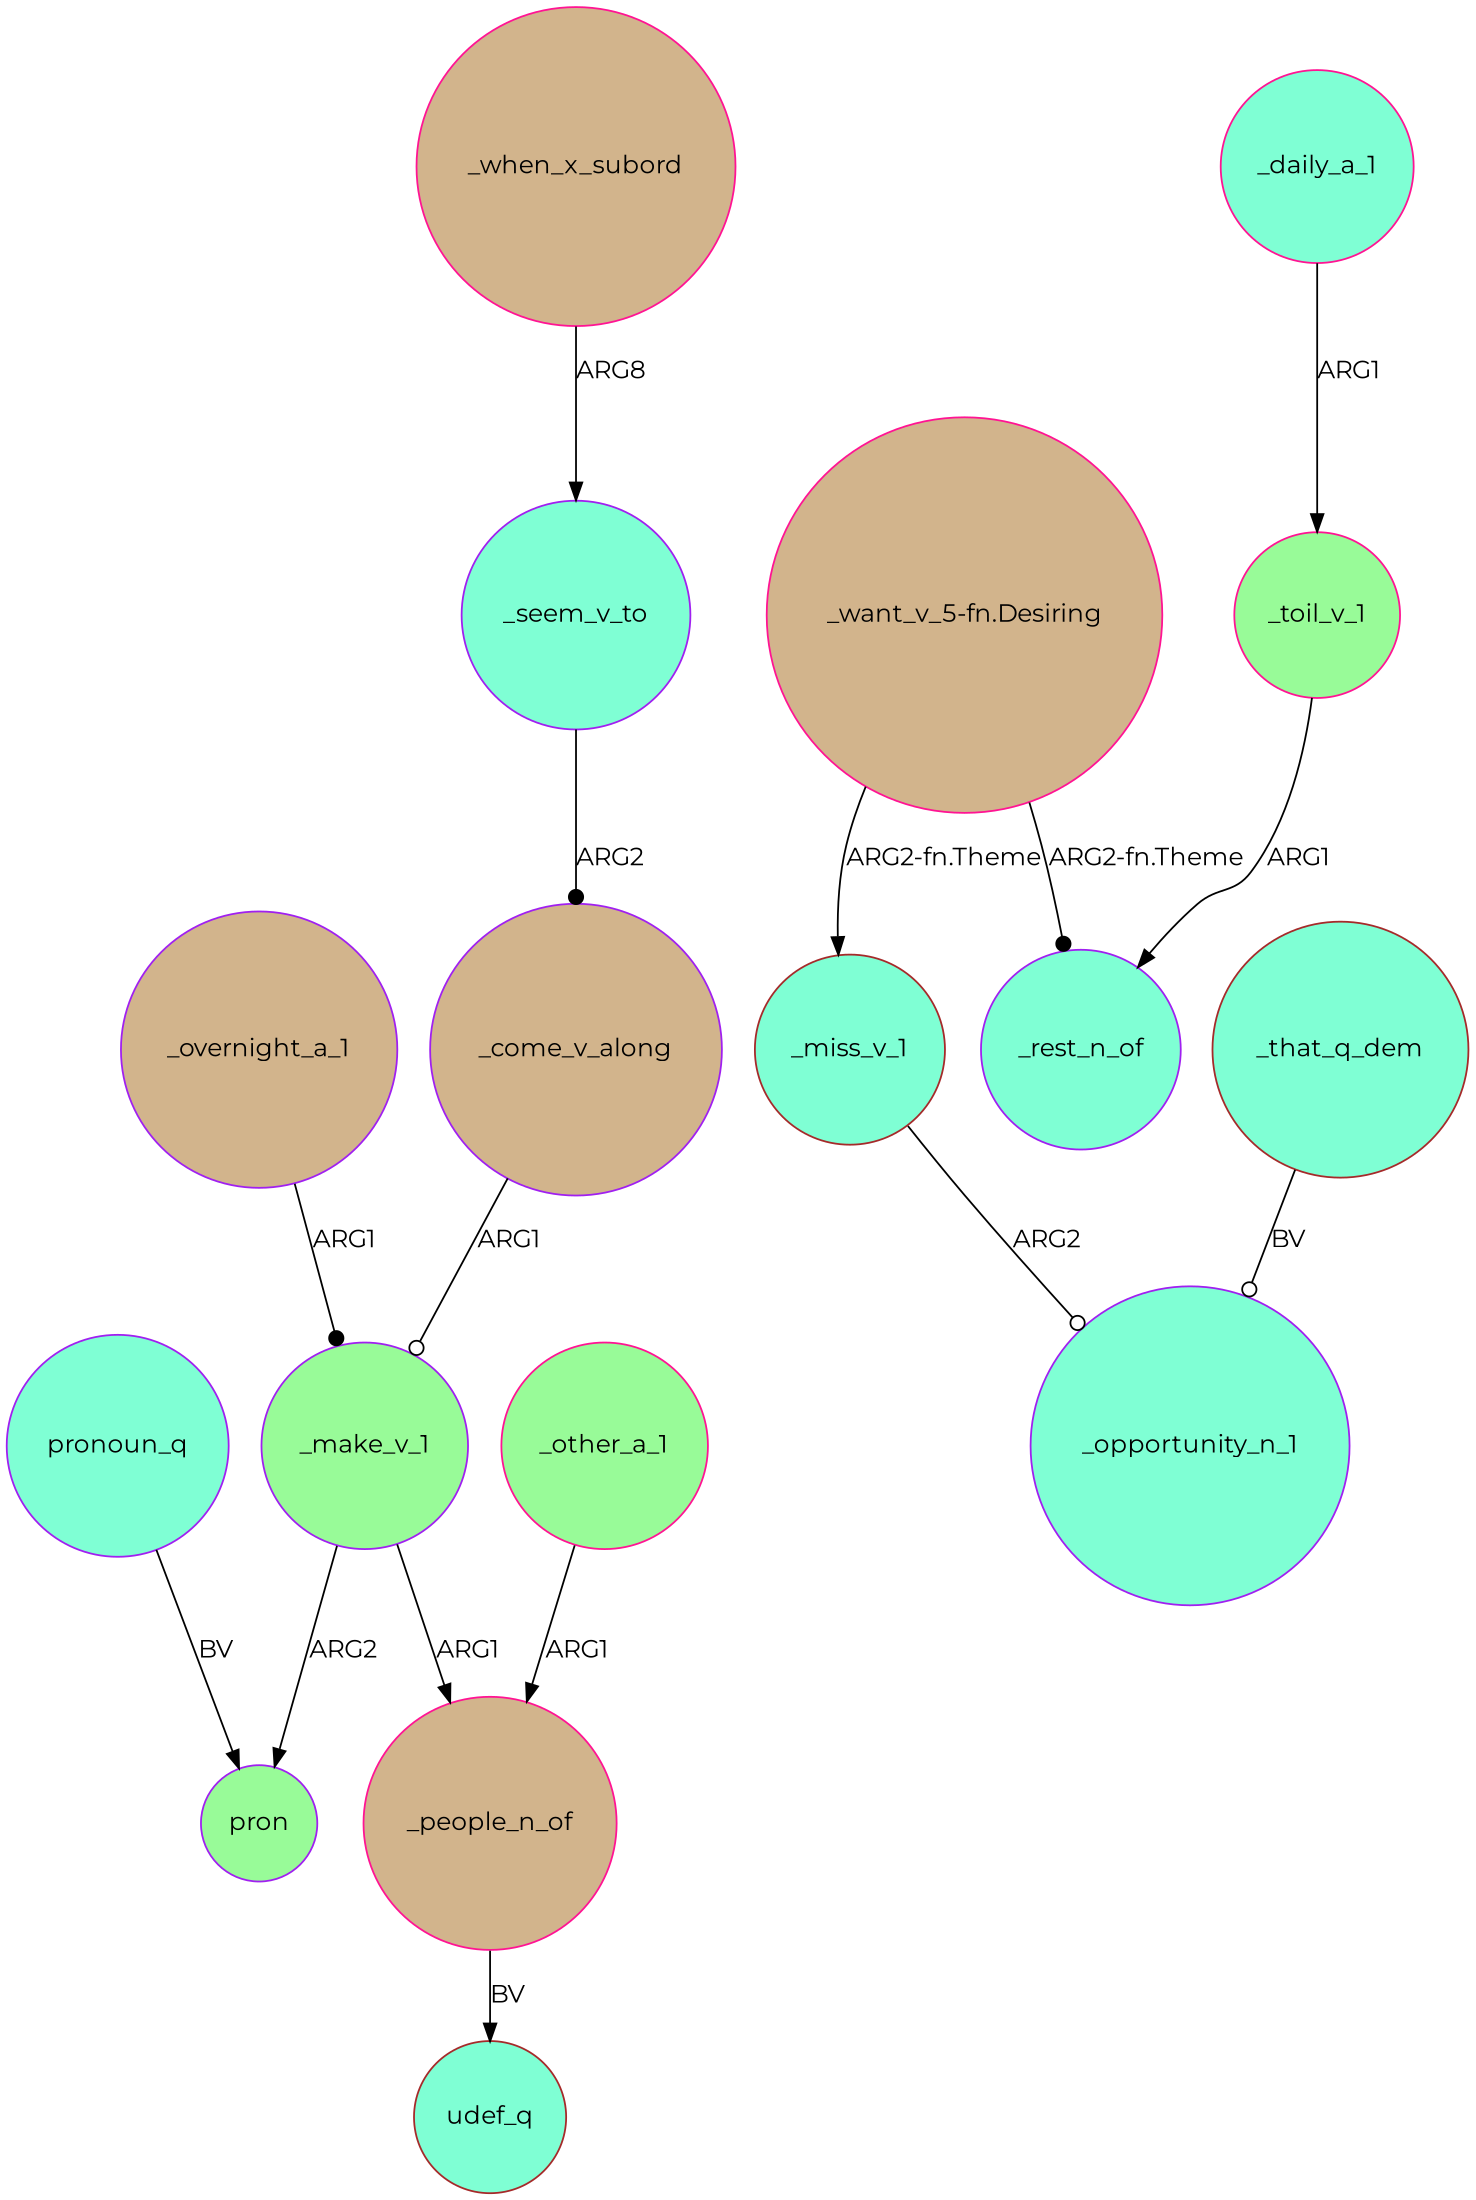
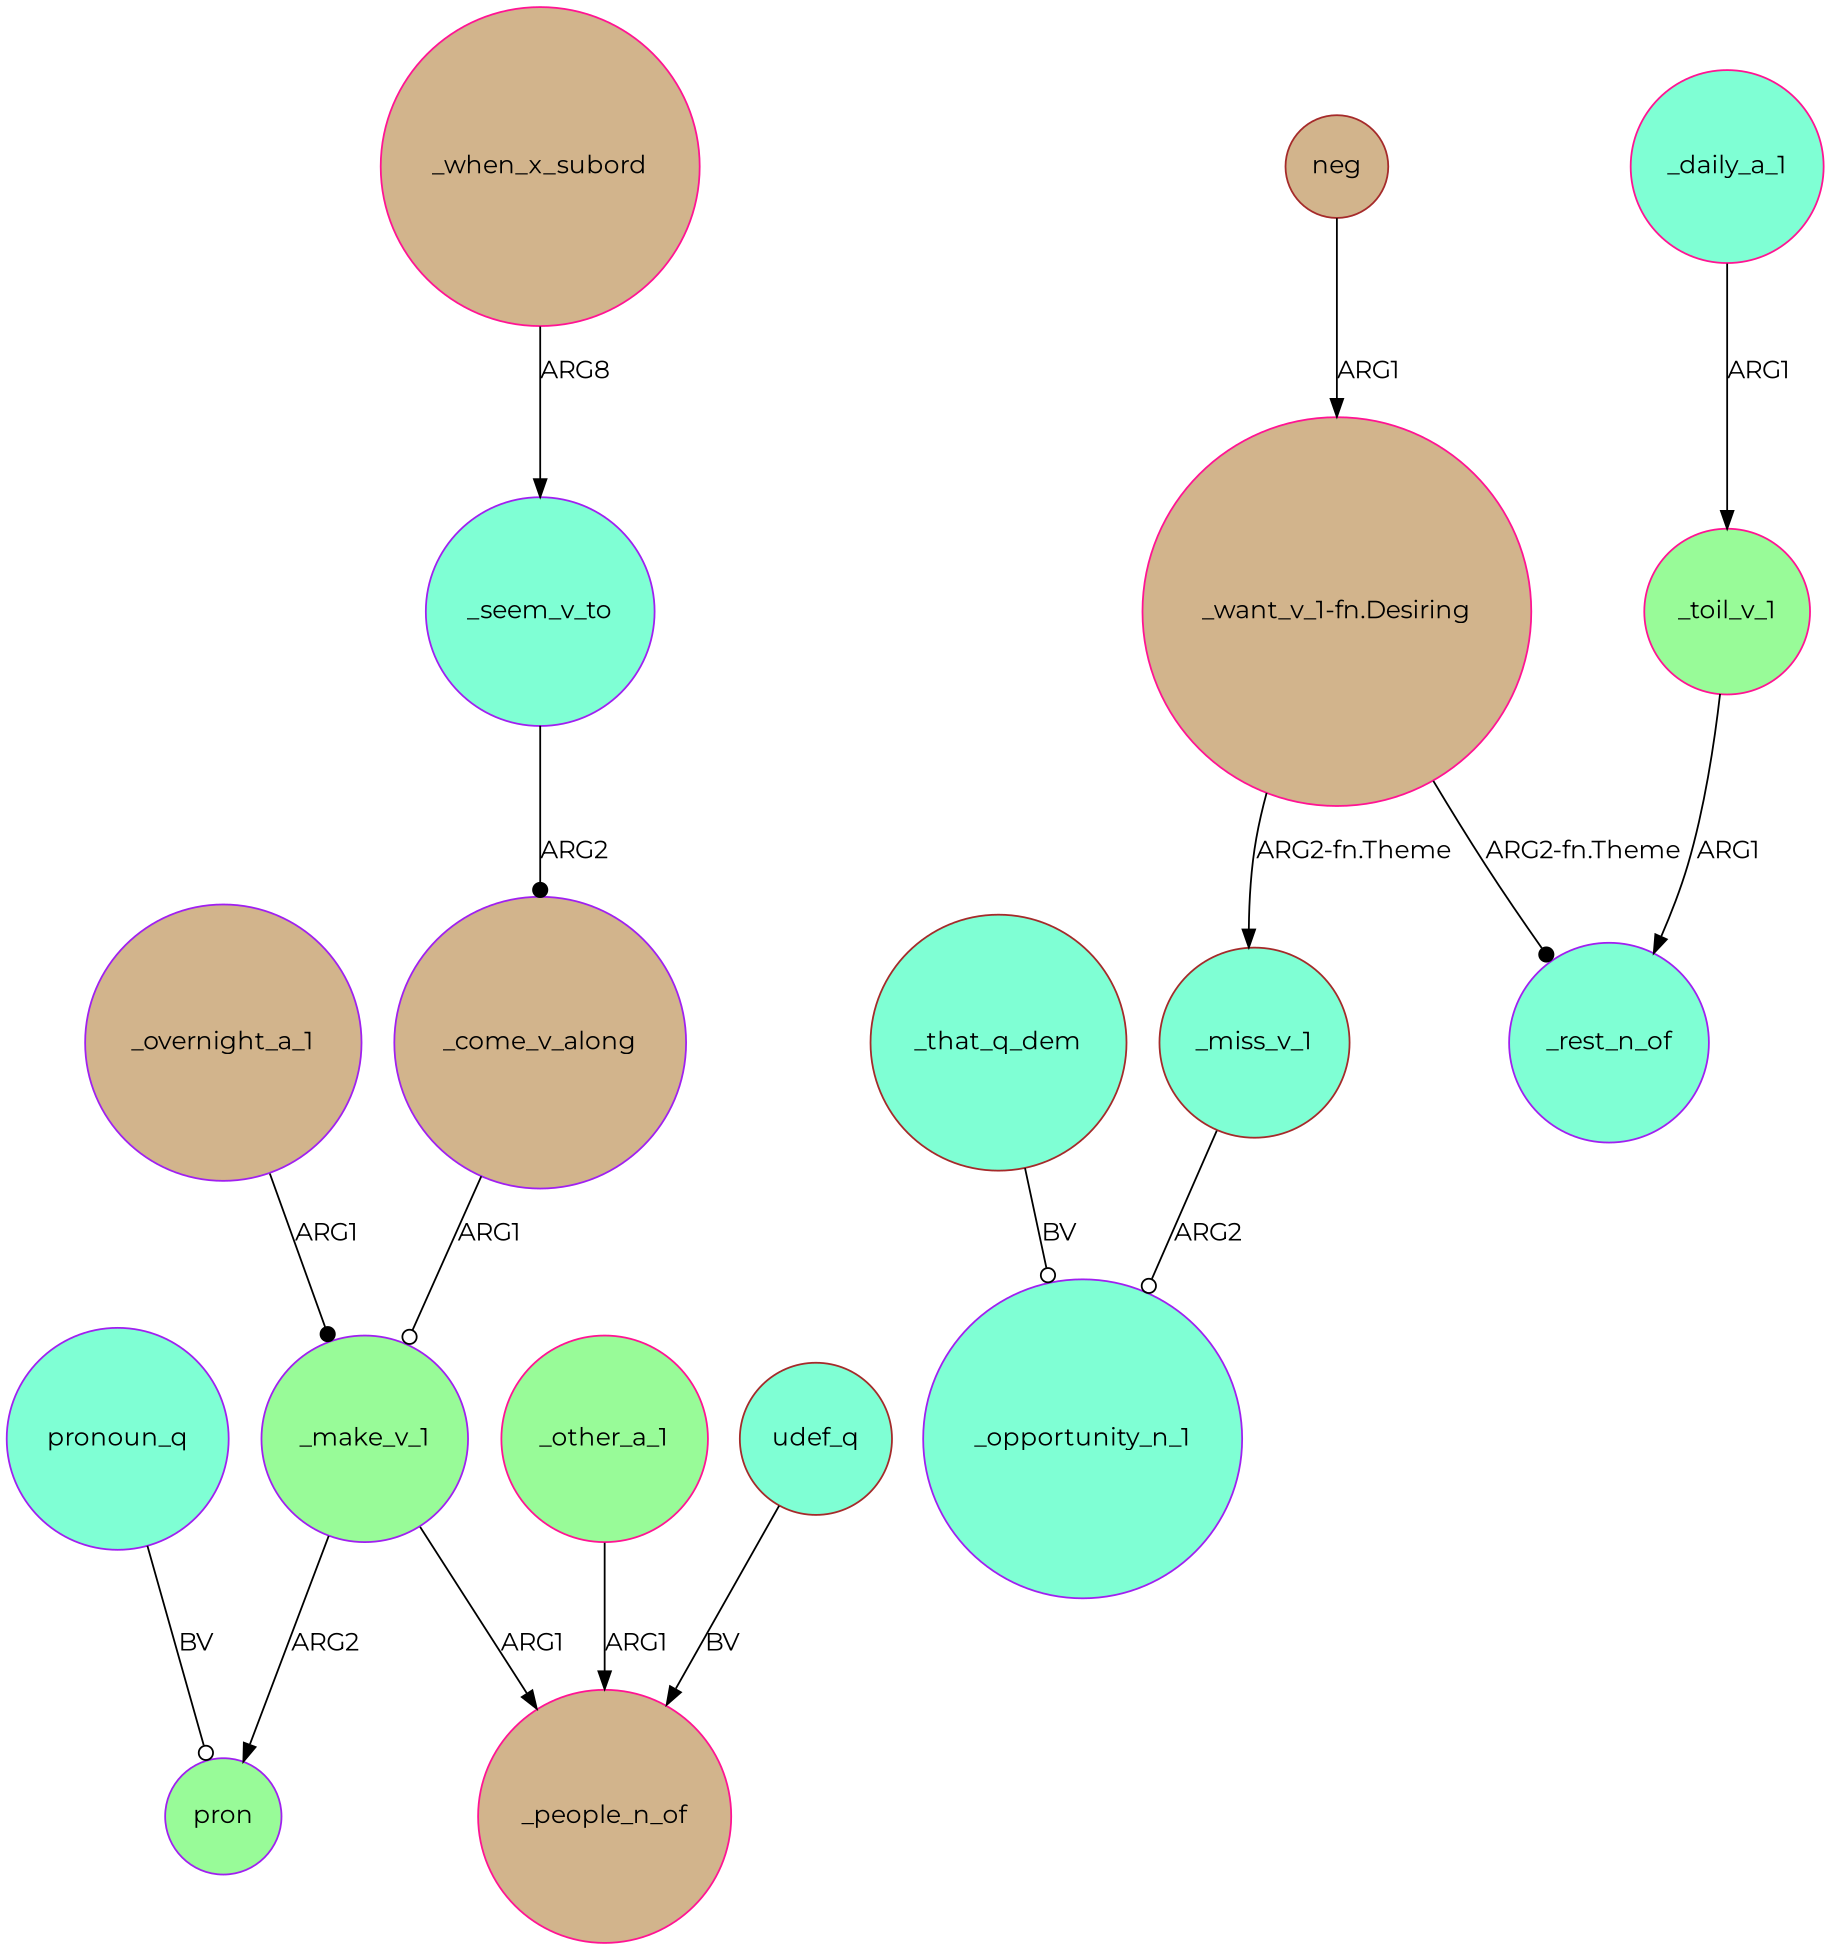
node "neg": added
node "_want_v_5-fn.Desiring": label "_want_v_5-fn.Desiring" -> "_want_v_1-fn.Desiring"
edge "pronoun_q" -> "pron": arrowhead normal -> odot
edge "_people_n_of" -> "udef_q": reversed
